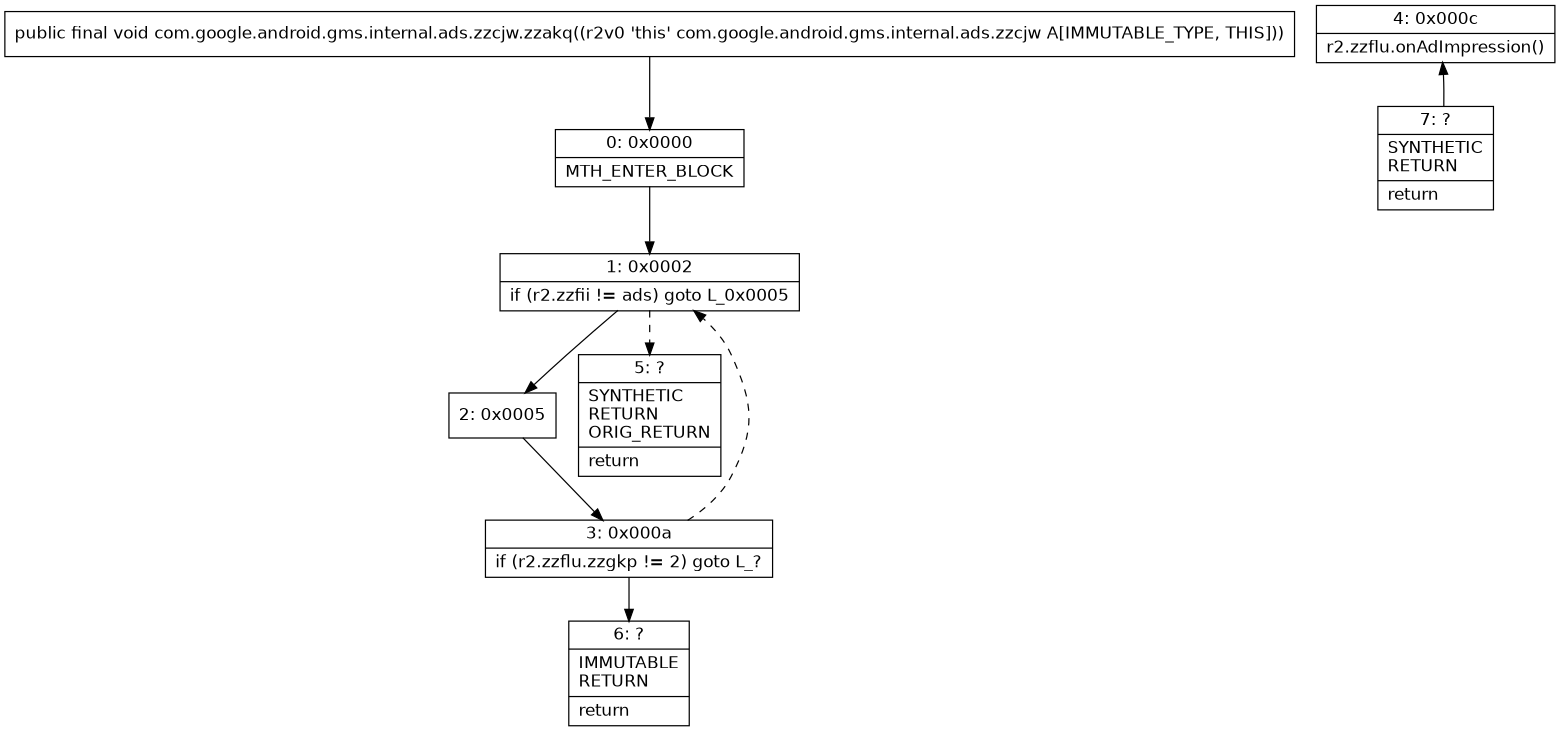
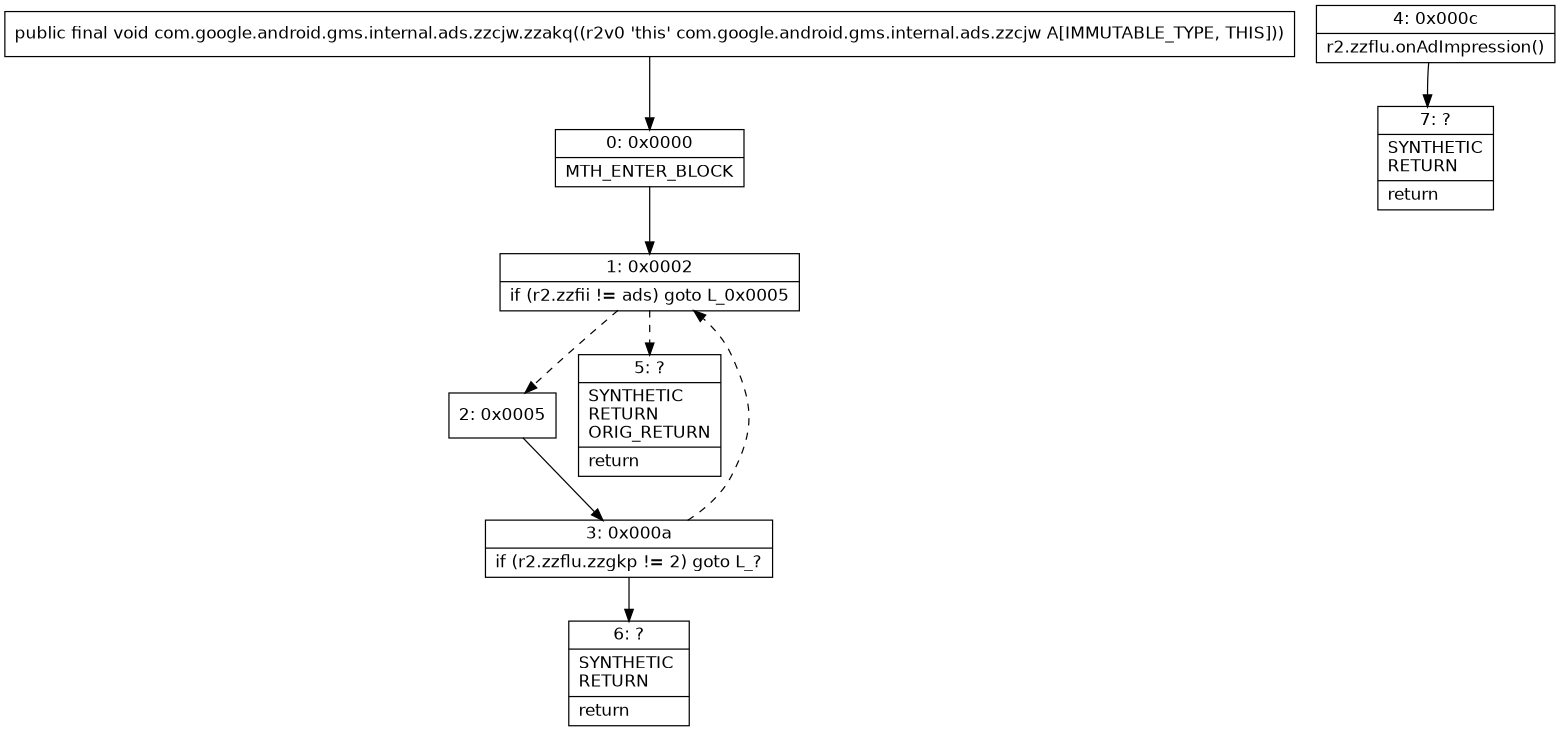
edge "7: ?" -> "4: 0x000c": reversed
edge "1: 0x0002" -> "2: 0x0005": style solid -> dashed
node "6: ?": text "IMMUTABLE" -> "SYNTHETIC"
